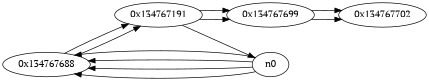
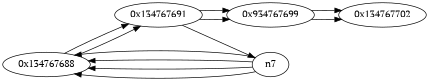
node "0x134767191": label "0x134767191" -> "0x134767691"
node "0x134767699": label "0x134767699" -> "0x934767699"
node "n0": label "n0" -> "n7"
